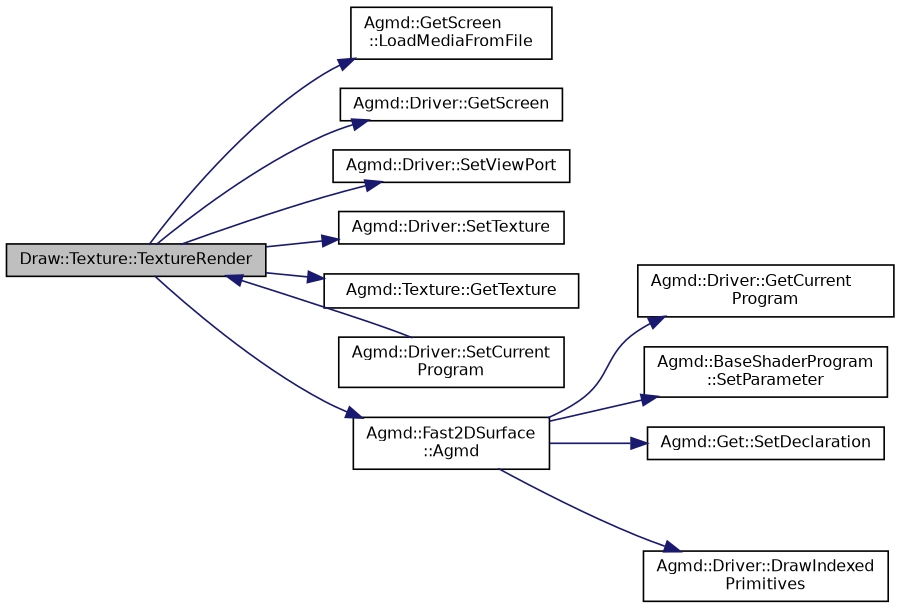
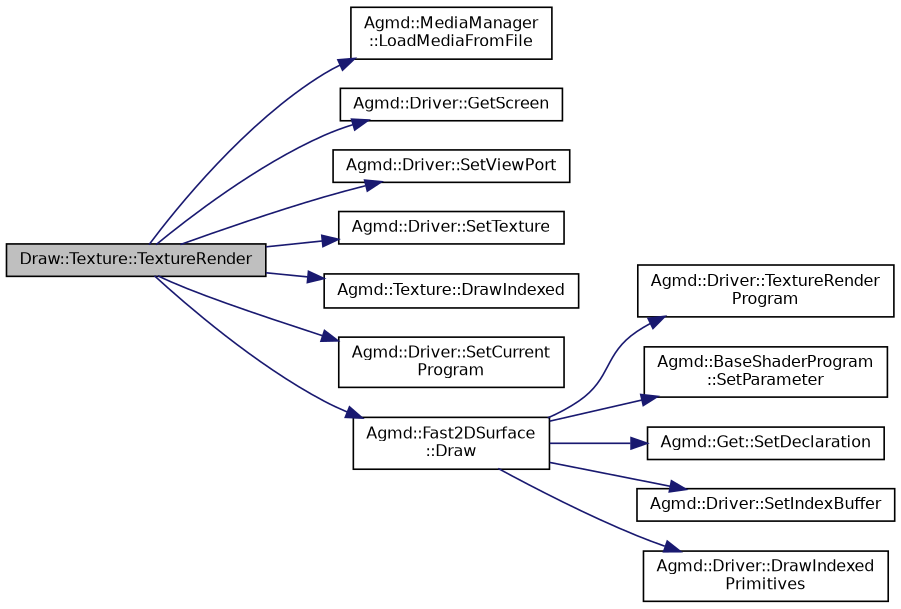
node "Agmd::GetScreen ::LoadMediaFromFile": label "Agmd::GetScreen ::LoadMediaFromFile" -> "Agmd::MediaManager ::LoadMediaFromFile"
node "Agmd::Texture::GetTexture": label "Agmd::Texture::GetTexture" -> "Agmd::Texture::DrawIndexed"
node "Agmd::Driver::GetCurrent Program": label "Agmd::Driver::GetCurrent Program" -> "Agmd::Driver::TextureRender Program"
edge "Agmd::Driver::SetCurrent Program" -> "Draw::Texture::TextureRender": reversed
node "Agmd::Fast2DSurface ::Agmd": label "Agmd::Fast2DSurface ::Agmd" -> "Agmd::Fast2DSurface ::Draw"
node "Agmd::Driver::SetIndexBuffer": added
